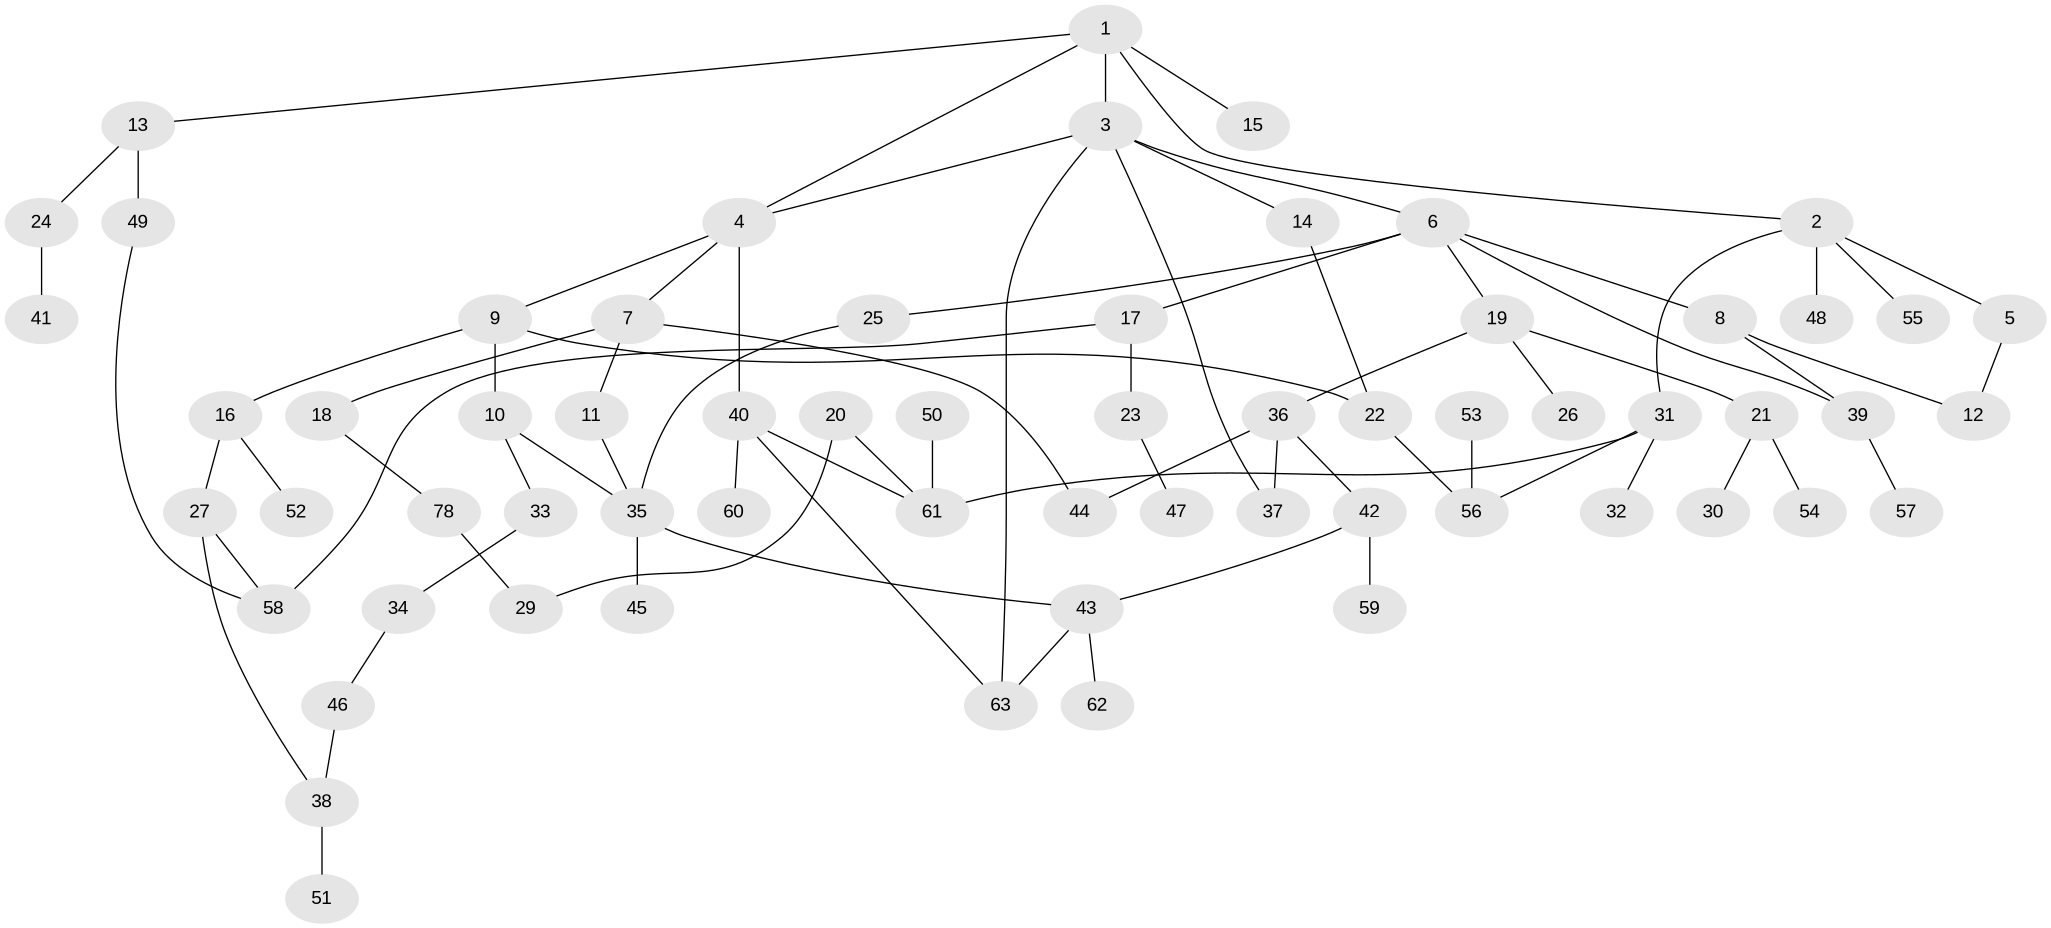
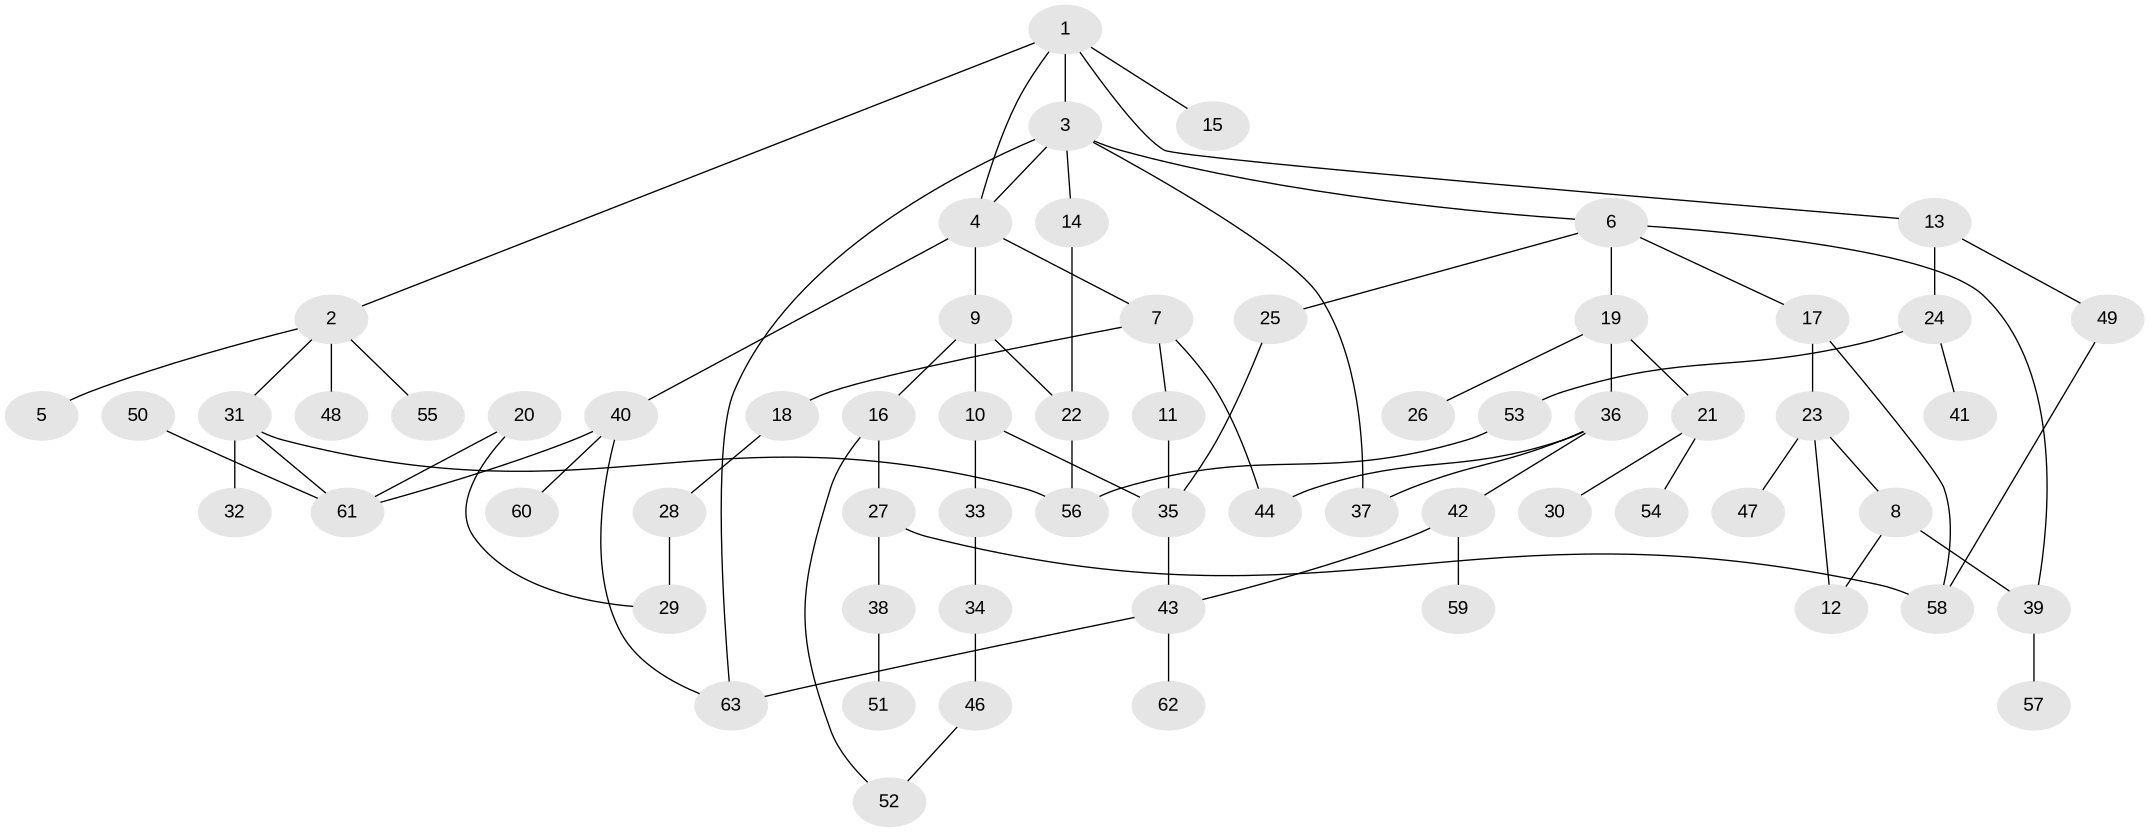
edge "6" -- "8": now "23" -- "8"
edge "24" -- "53": added
edge "5" -- "12": now "23" -- "12"
node "78": label "78" -> "28"
node "45": removed
edge "46" -- "38": now "46" -- "52"
